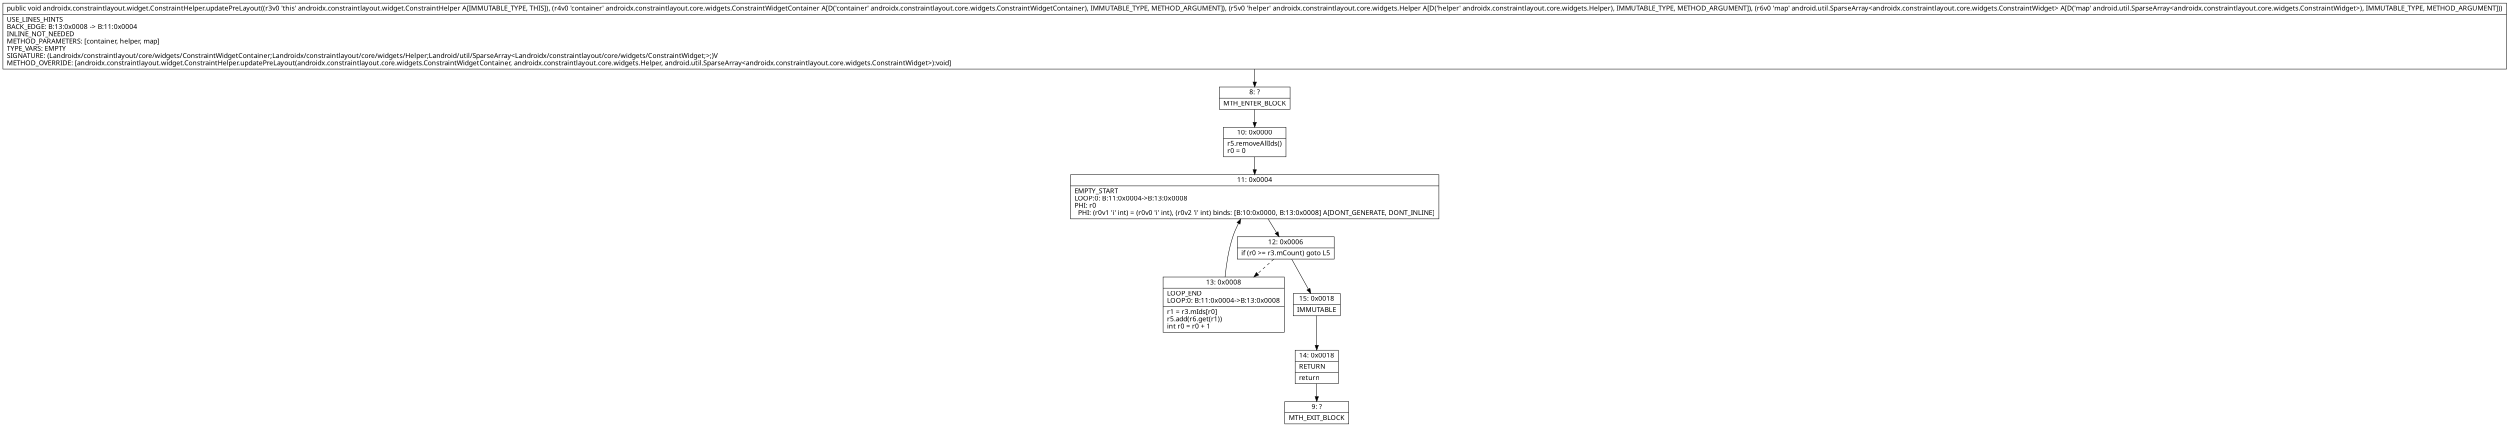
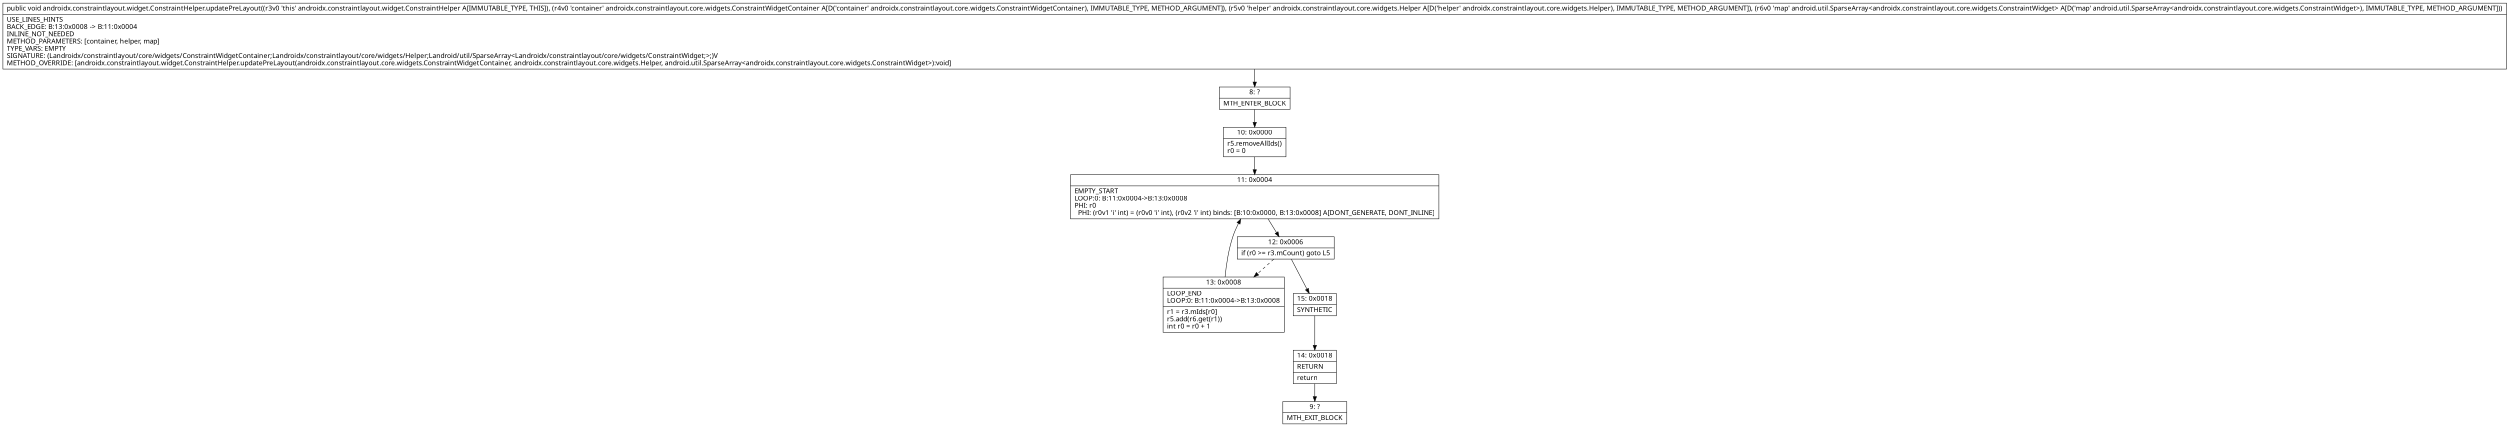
node "15: 0x0018": text "IMMUTABLE" -> "SYNTHETIC"
